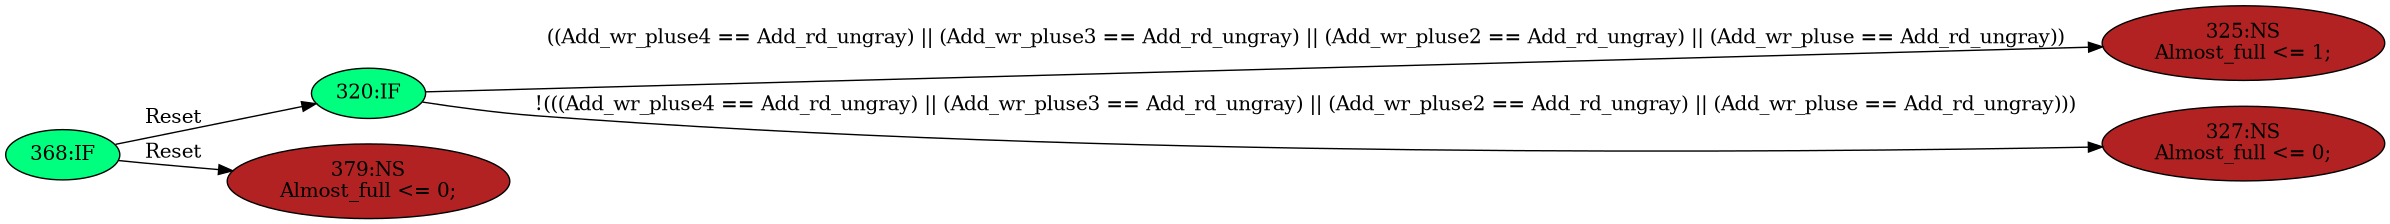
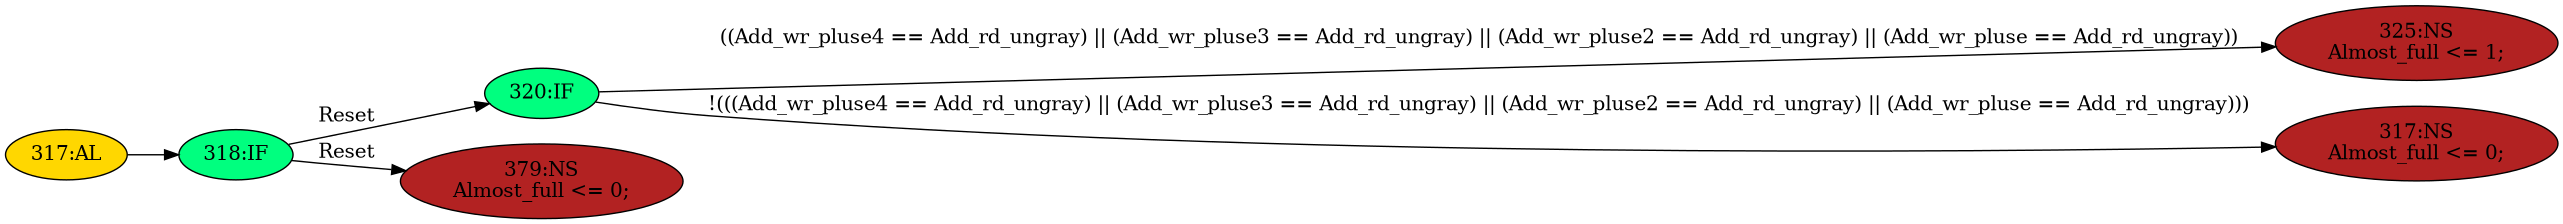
node "327:NS Almost_full <= 0;": label "327:NS Almost_full <= 0;" -> "317:NS Almost_full <= 0;"
node "368:IF": label "368:IF" -> "318:IF"
node "317:AL": added
